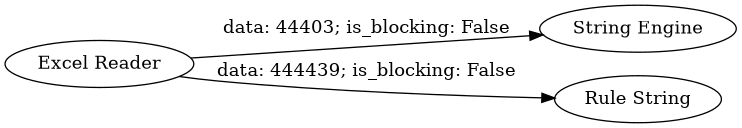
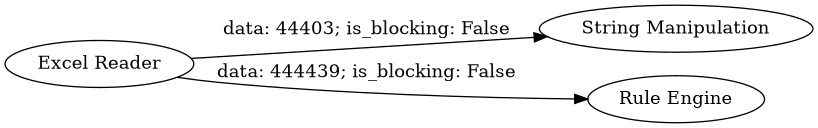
node "String Engine": label "String Engine" -> "String Manipulation"
node "Rule String": label "Rule String" -> "Rule Engine"
